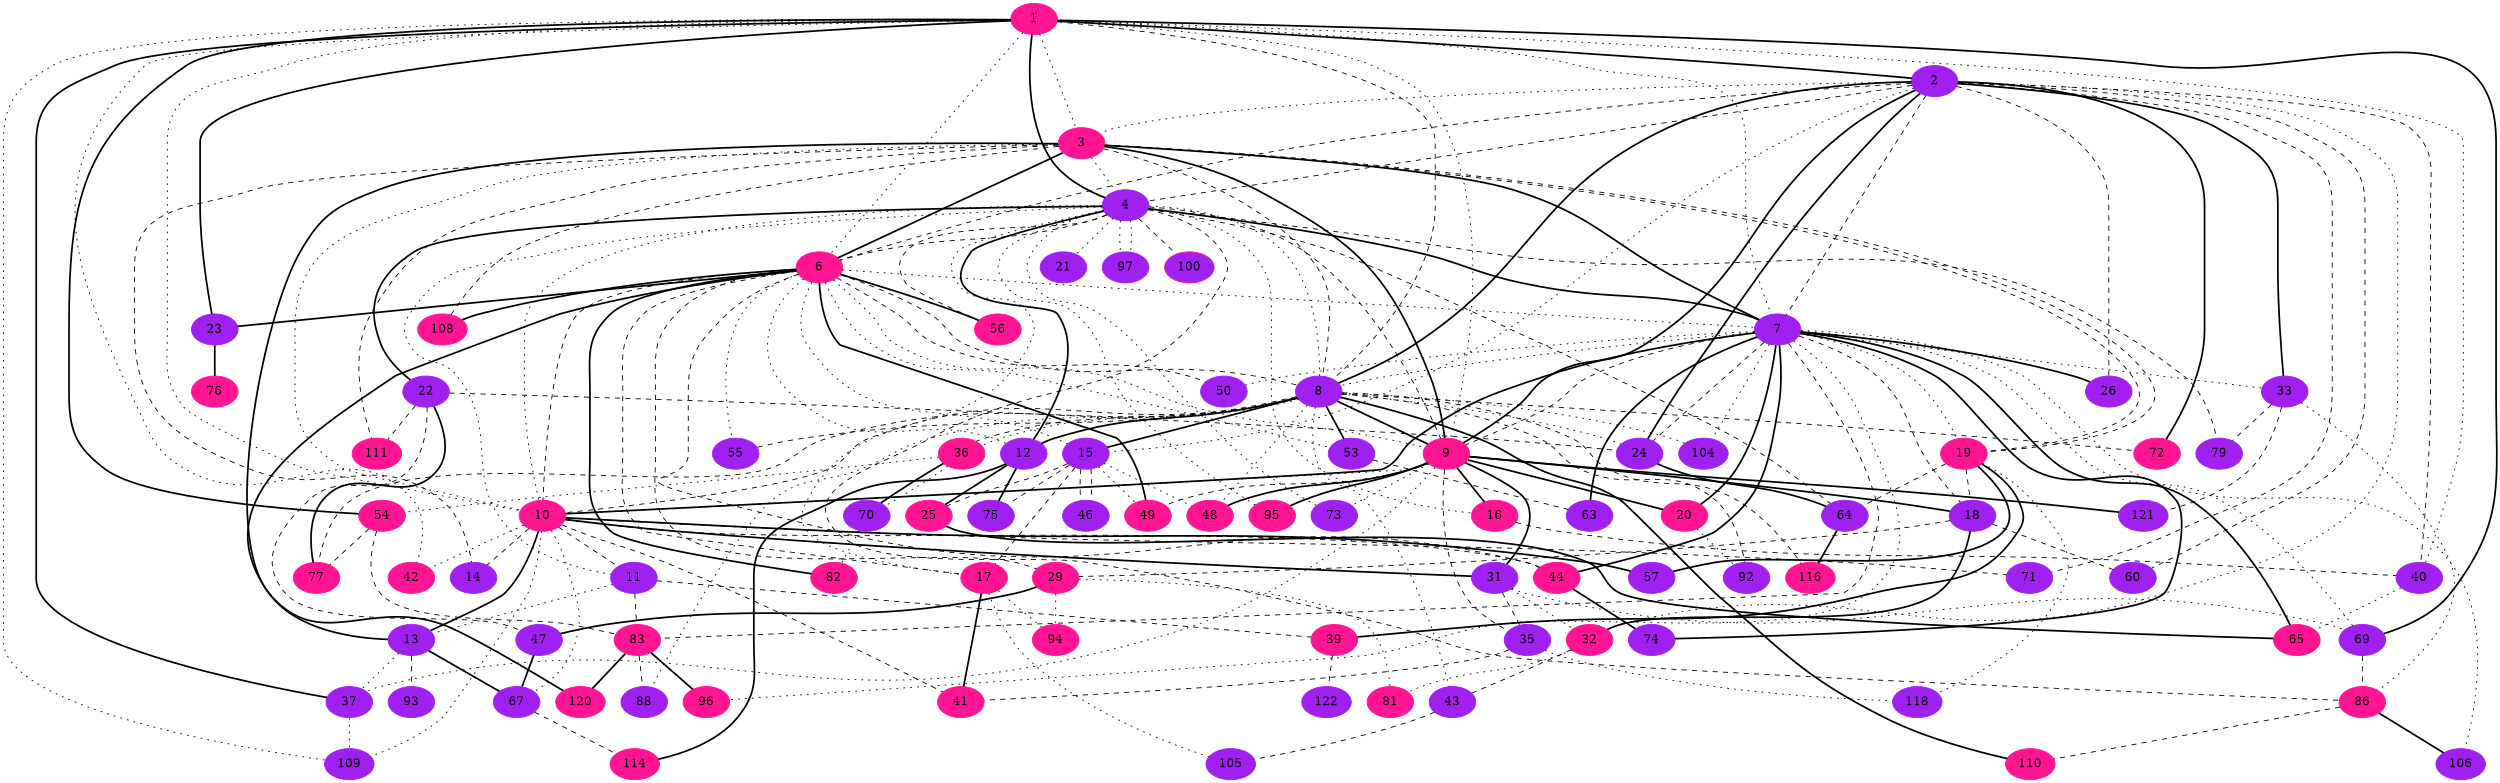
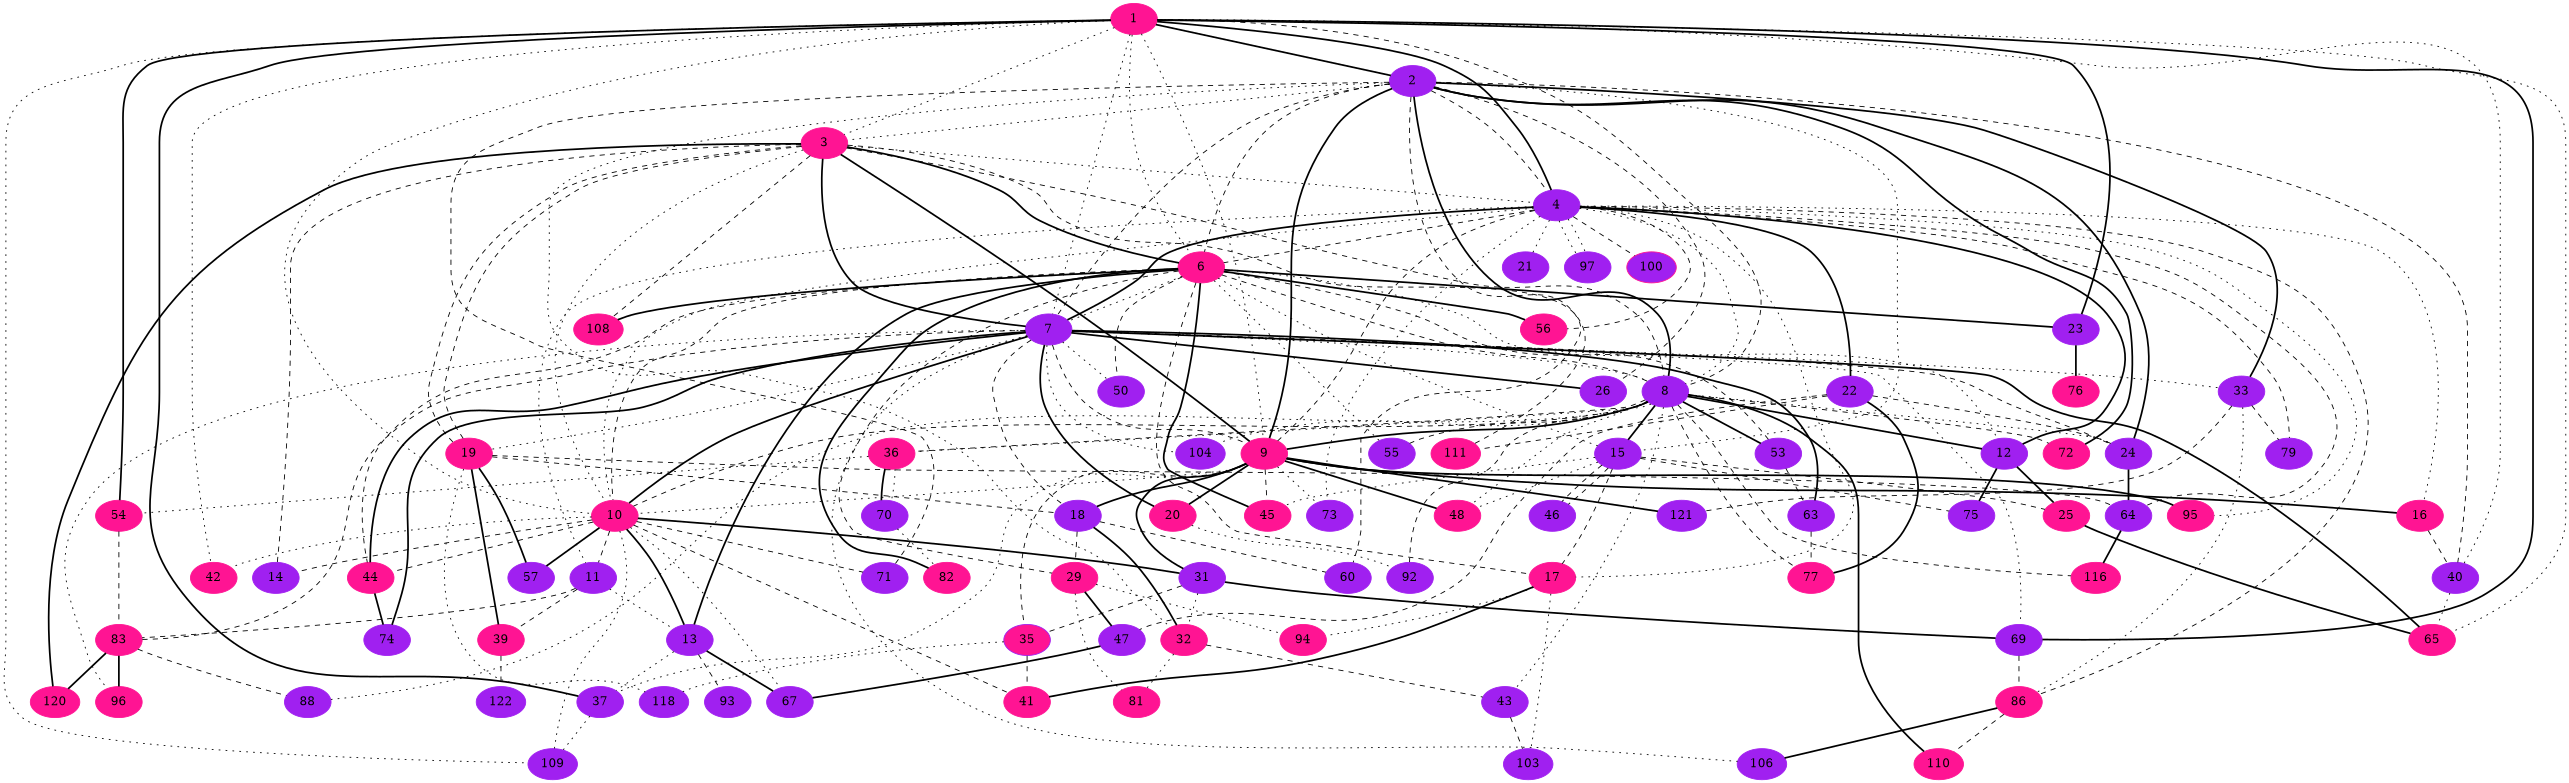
edge "1" -- "65": added
edge "6" -- "53": style dotted -> dashed
edge "6" -- "9": removed
node "49": label "49" -> "45"
edge "54" -- "77": now "63" -- "77"
edge "31" -- "69": style dotted -> bold
node "35": fillcolor purple -> deeppink
node "114": removed
node "105": label "105" -> "103"
